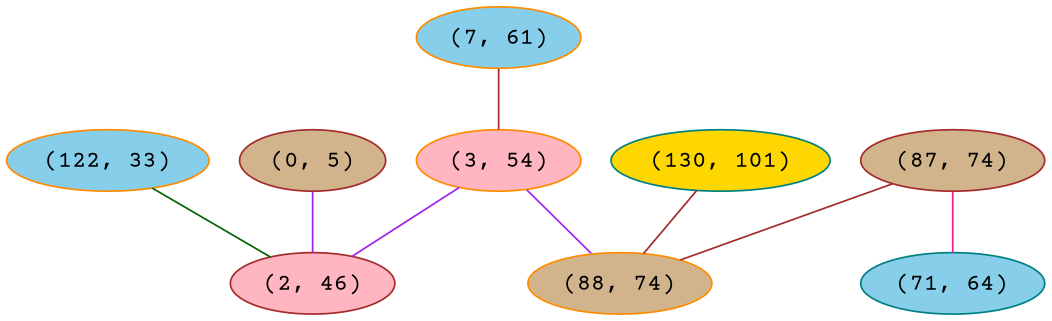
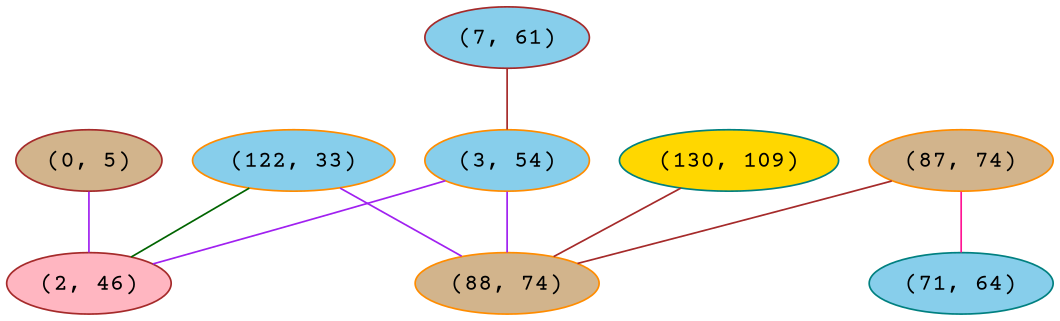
node "(7, 61)": color darkorange -> brown
node "(3, 54)": fillcolor lightpink -> skyblue
node "(130, 101)": label "(130, 101)" -> "(130, 109)"
node "(87, 74)": color brown -> darkorange
edge "(122, 33)" -- "(88, 74)": added
